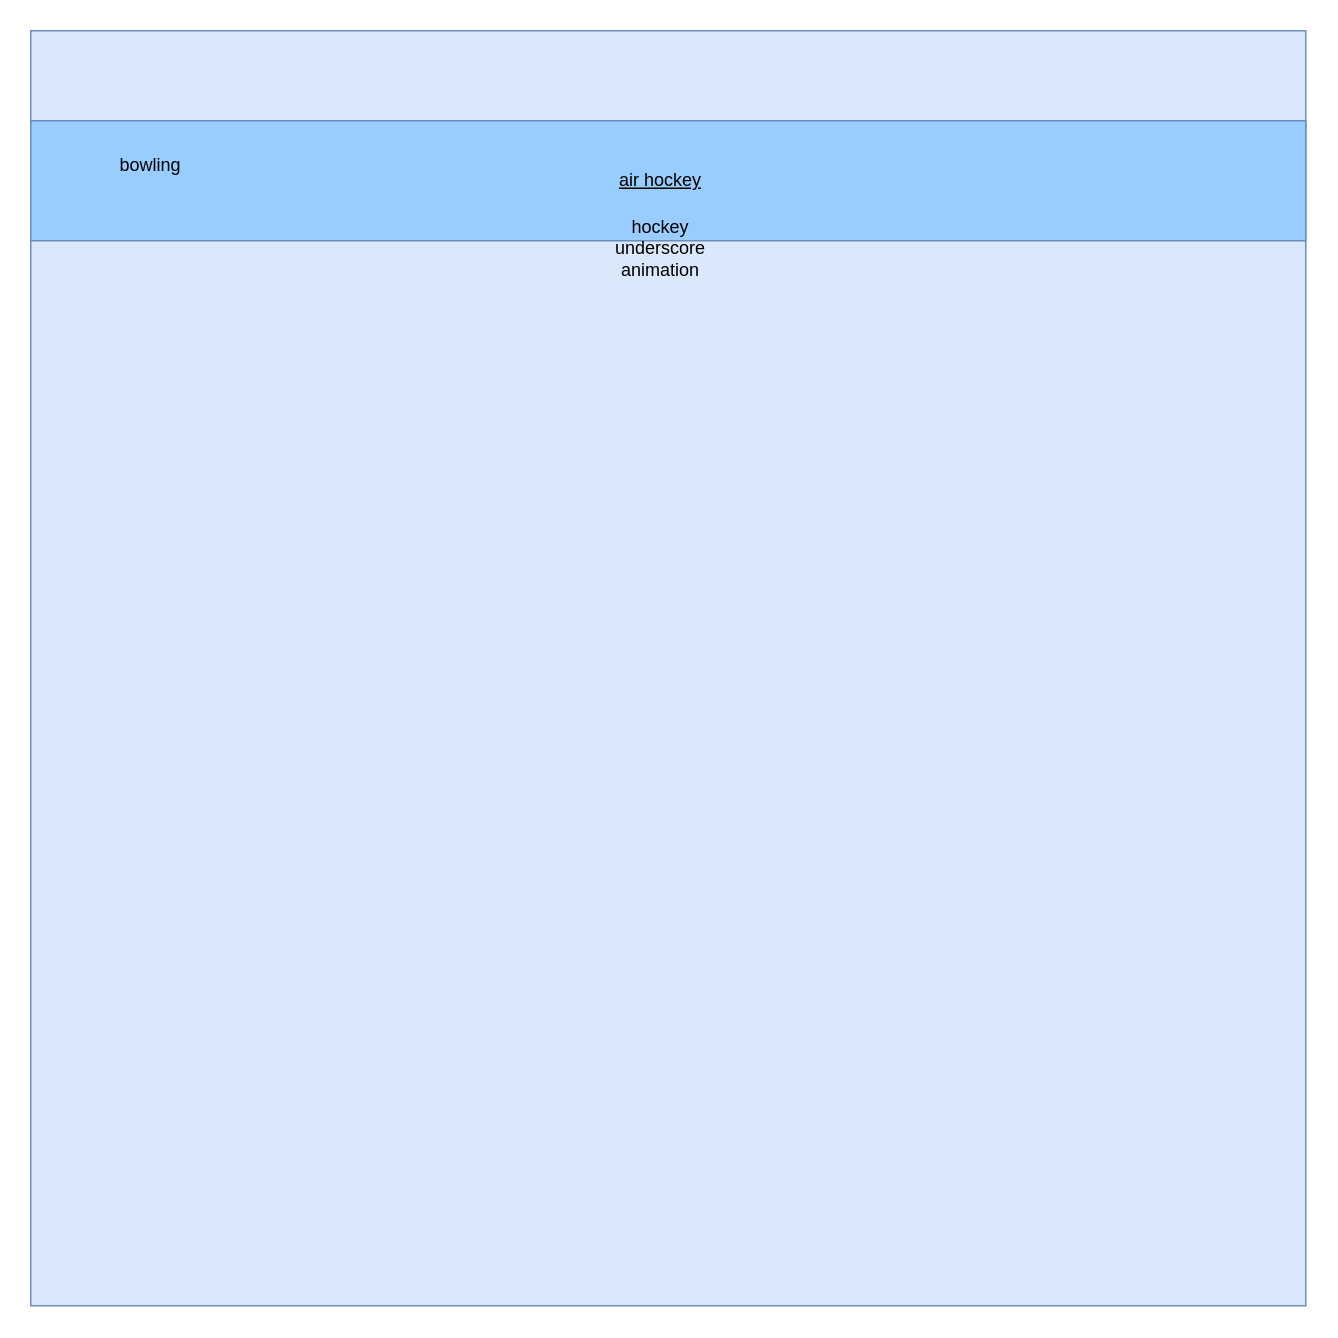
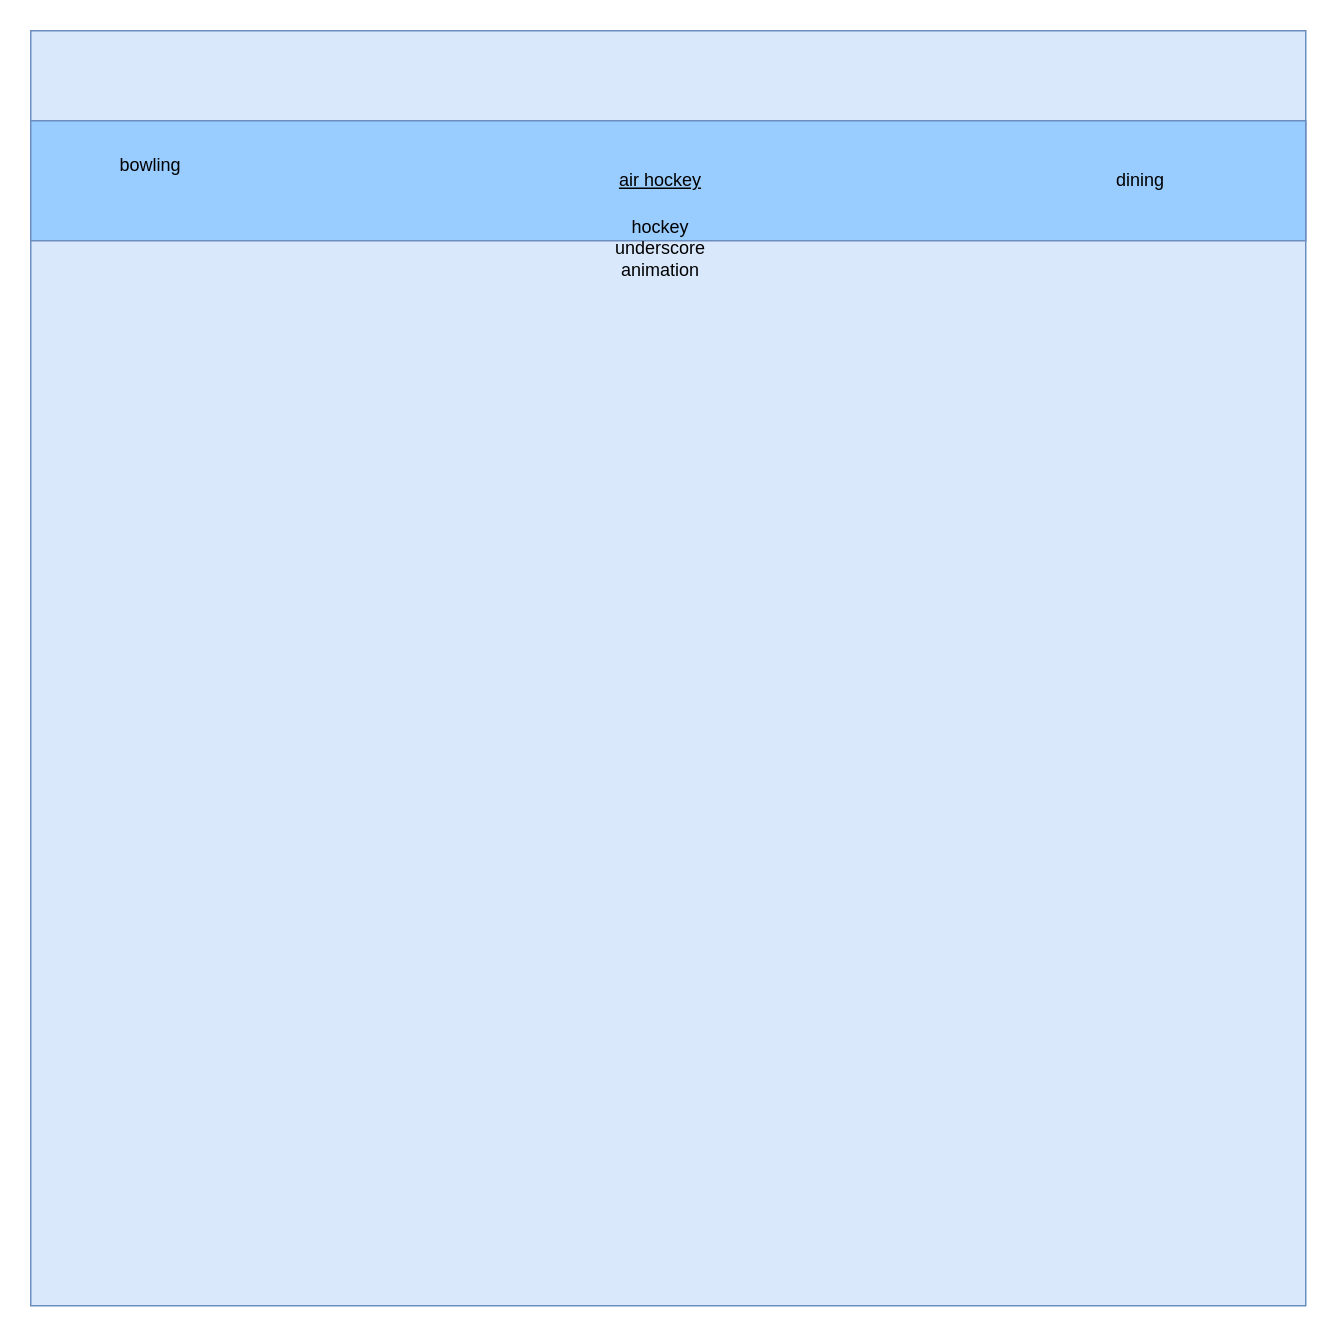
node "dining": added
